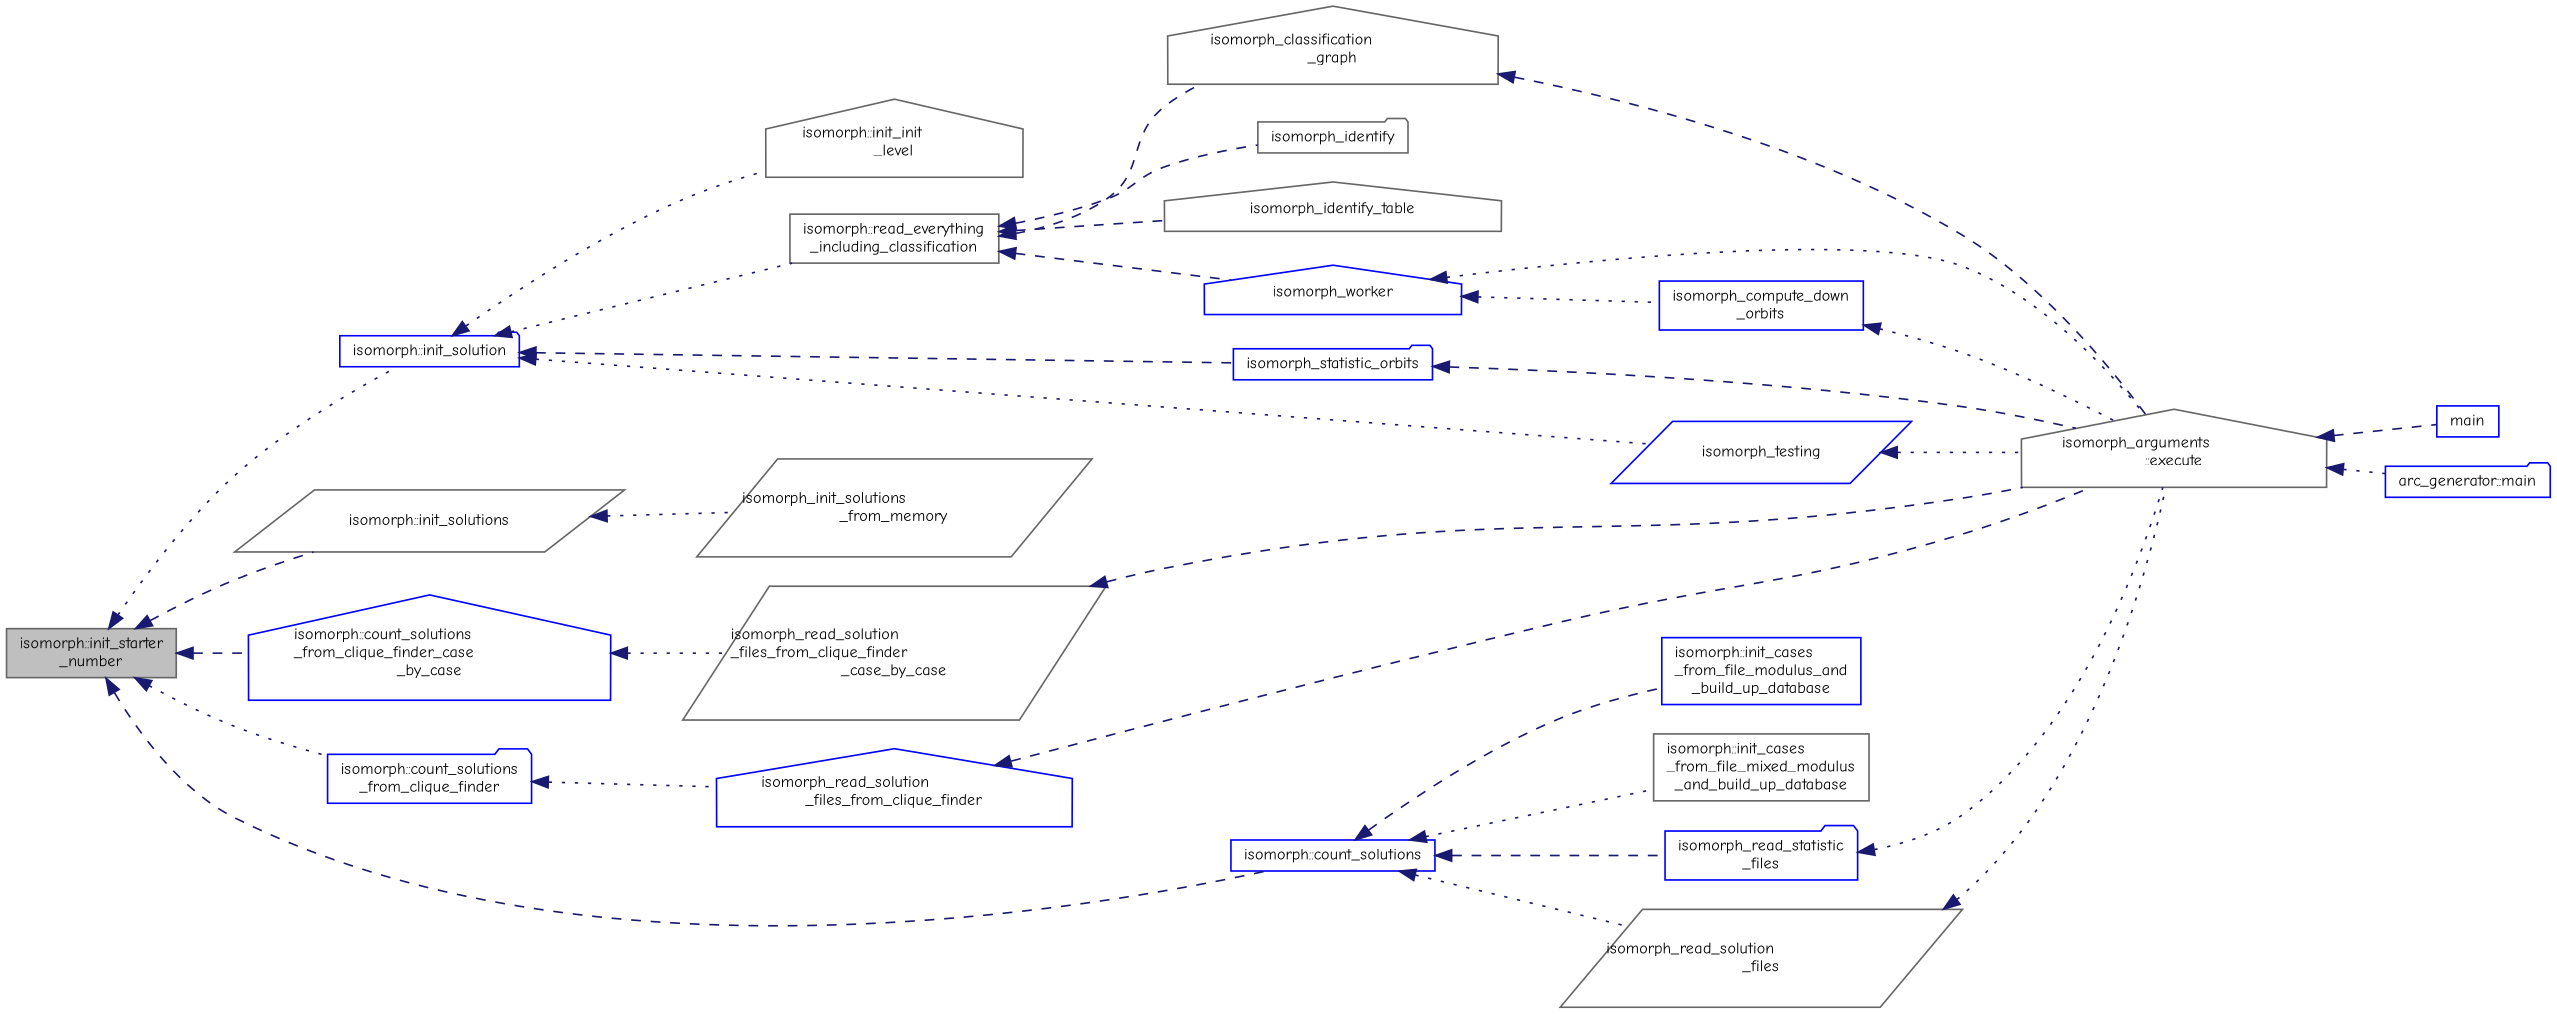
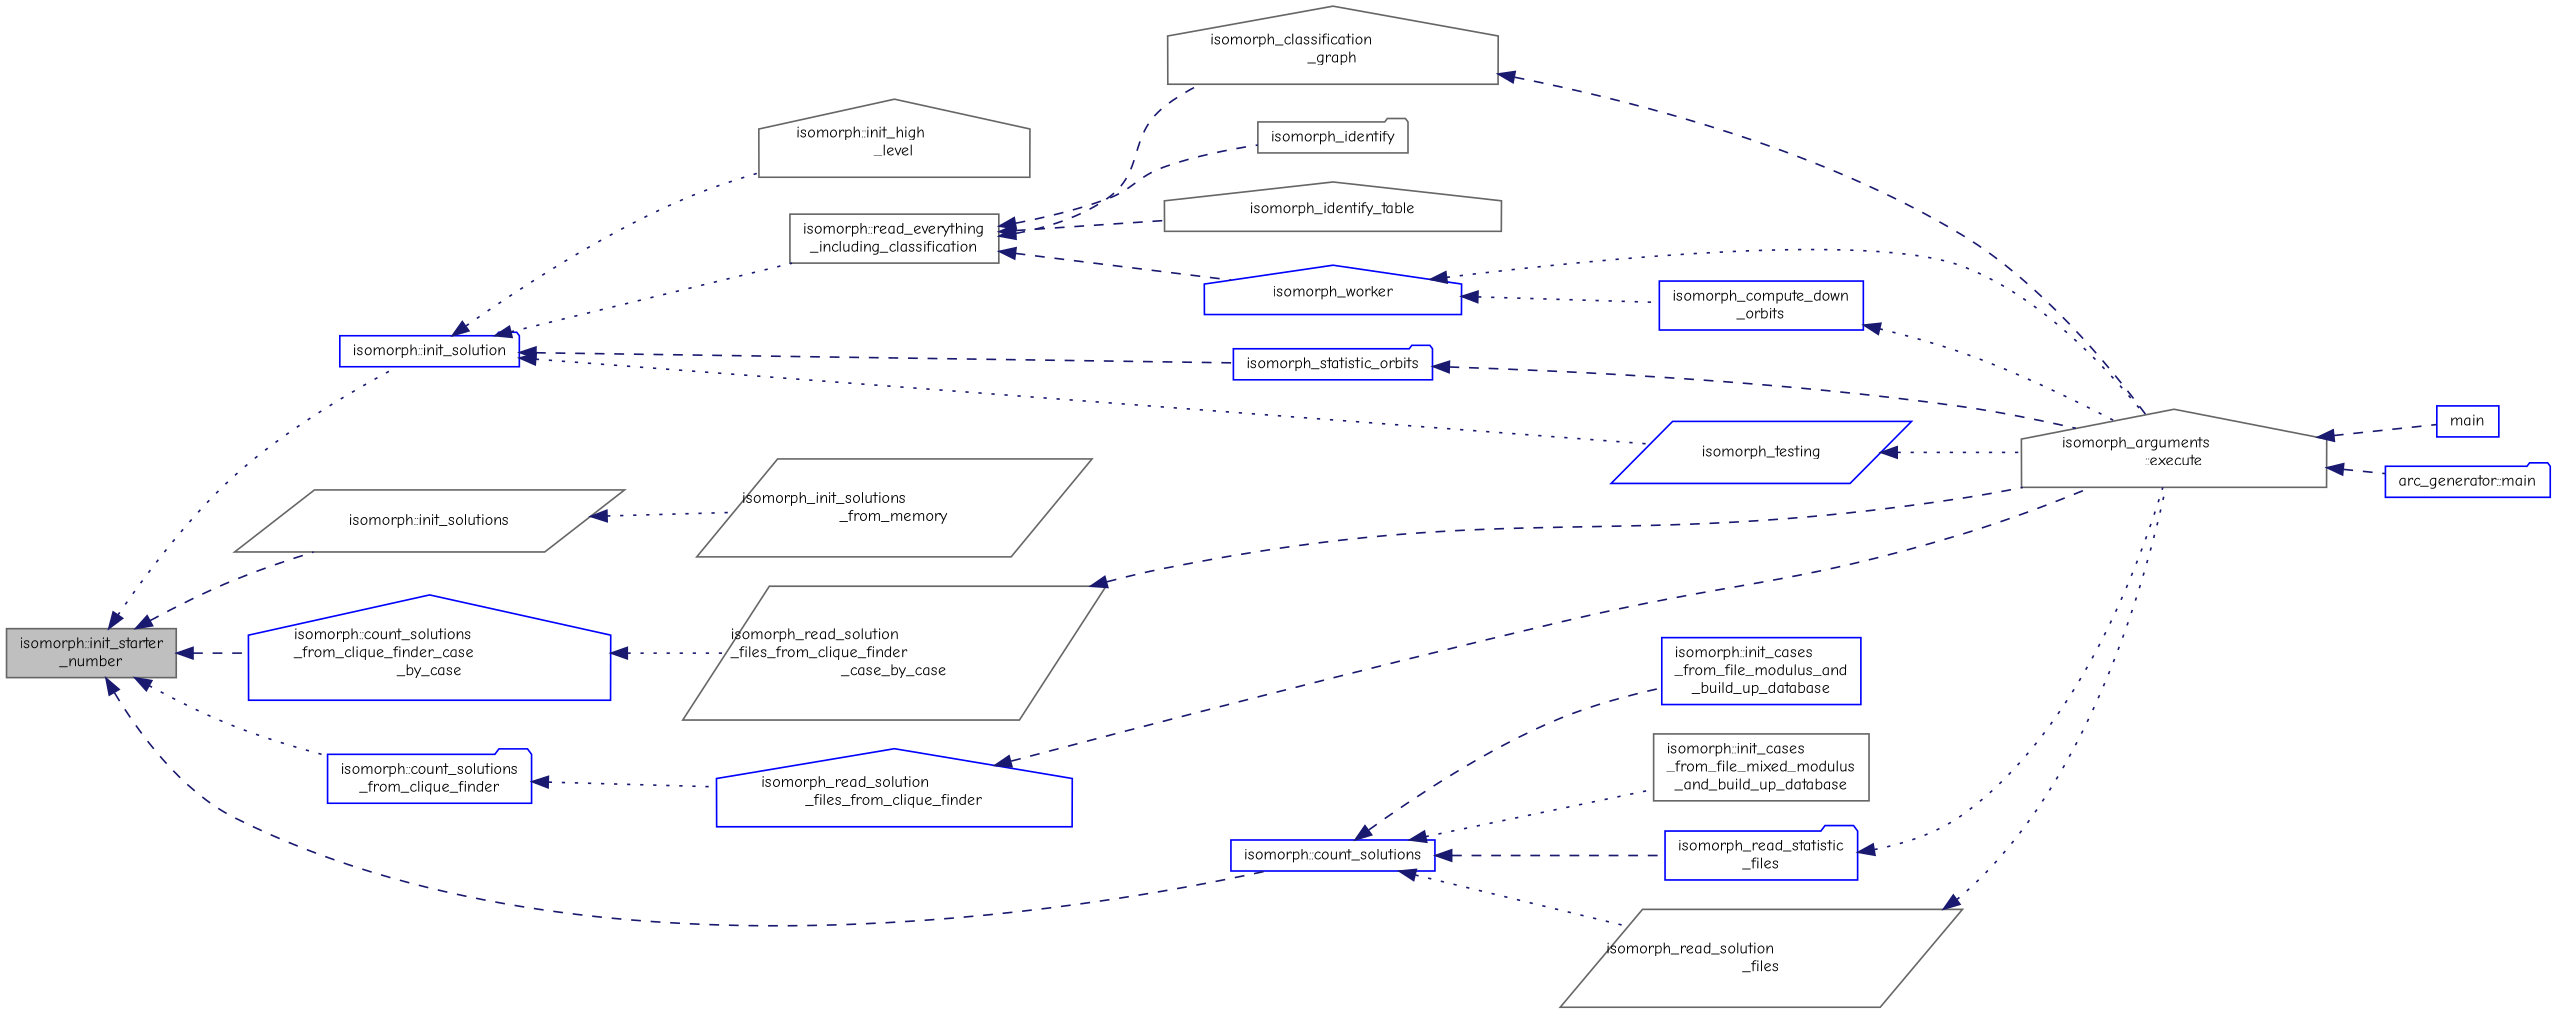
node "isomorph::init_init _level": label "isomorph::init_init _level" -> "isomorph::init_high _level"
edge "arc_generator::main" -> "isomorph_arguments ::execute": style dotted -> dashed
